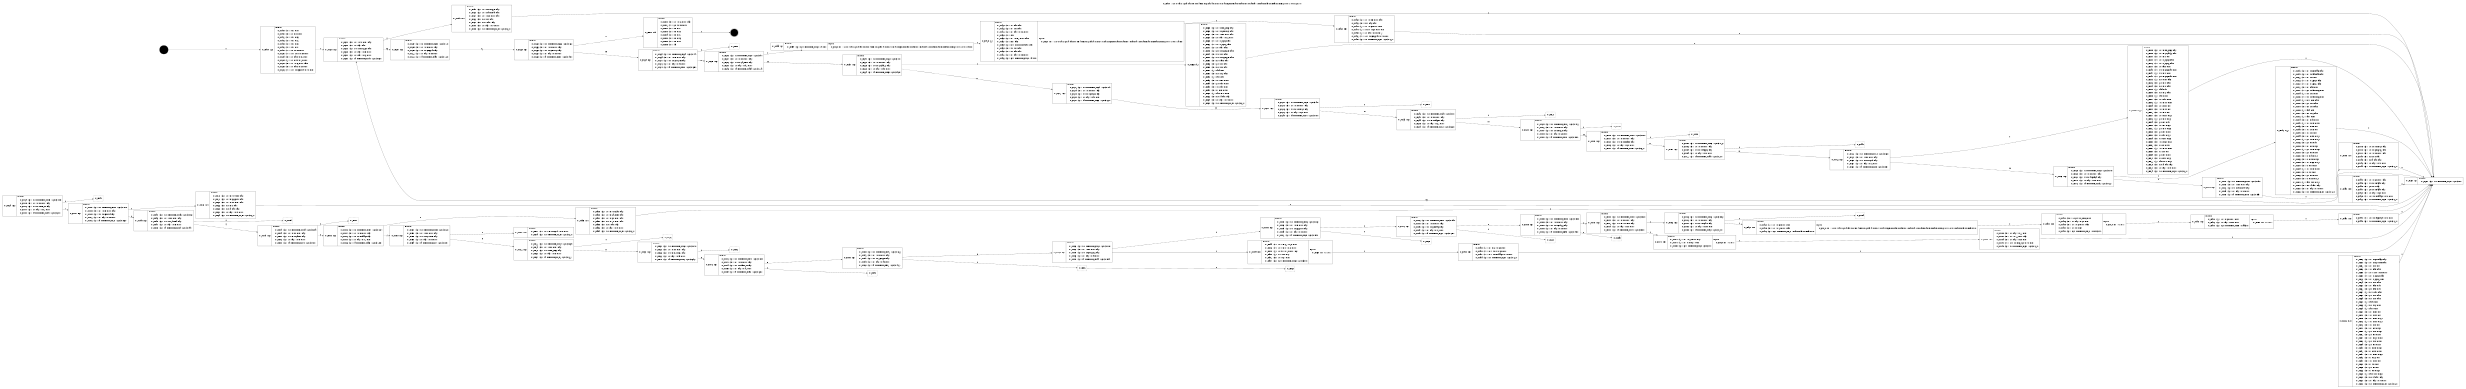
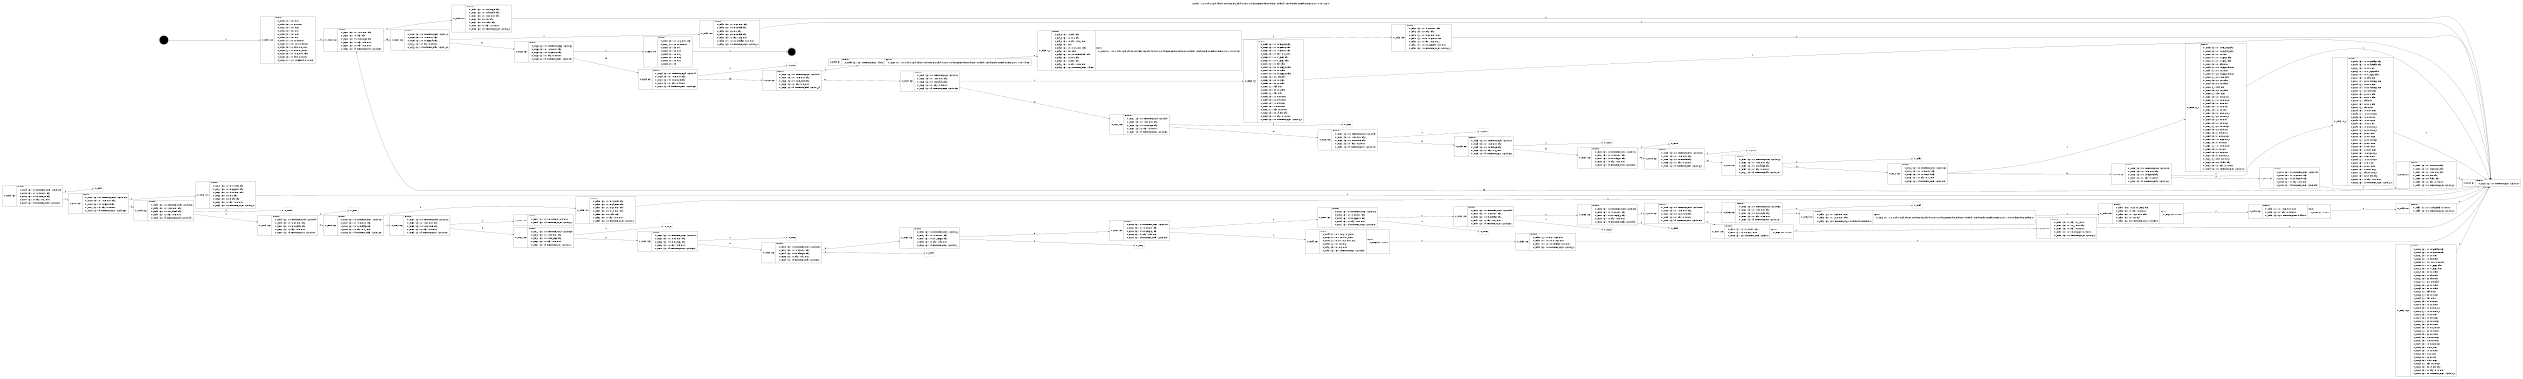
edge "0x401a37 [25]" -> "0x401e90 [31]": added, label "1"
edge "0x4023c4" -> "0x40205b": now "0x401ab4 [25]" -> "0x40205b"
